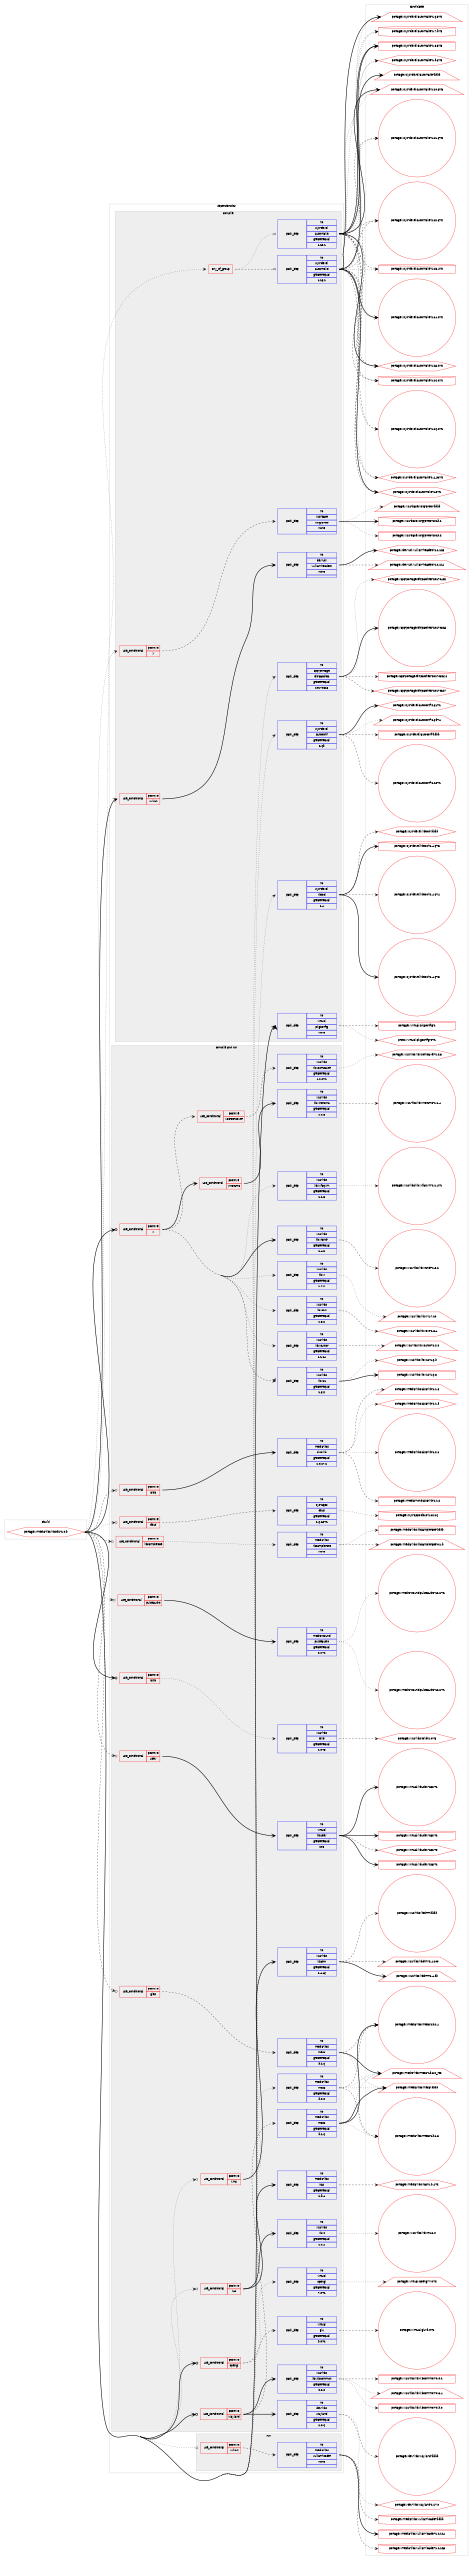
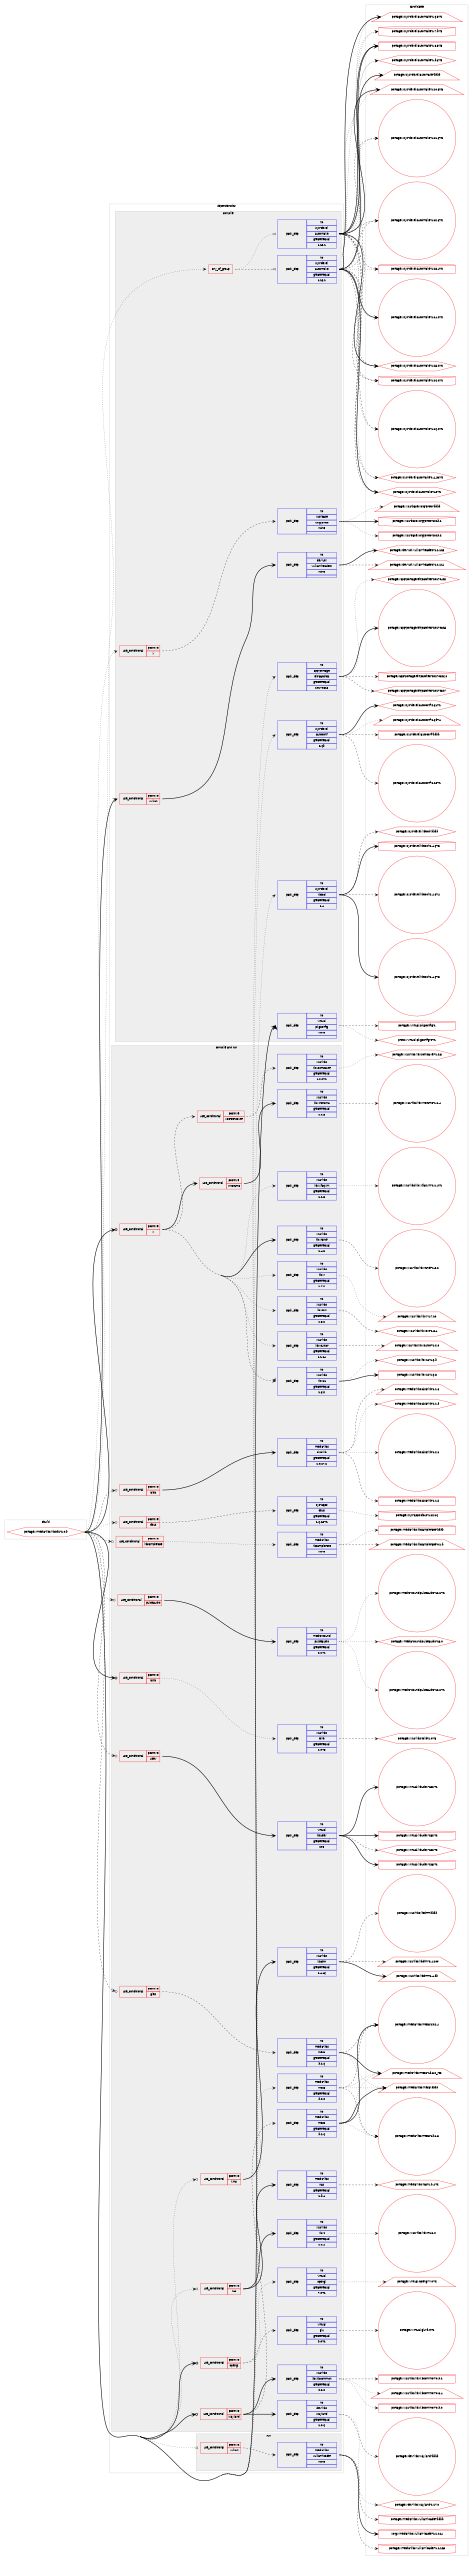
node "portage://media-none/alsa-lib-1.1.2": label "portage://media-none/alsa-lib-1.1.2" -> "portage://media-libs/alsa-lib-1.1.2"
node "portage://media-sound/pulseaudio-13.0": added
node "portage://media-libs/vulkan-loader-1.1.114": label "portage://media-libs/vulkan-loader-1.1.114" -> "xorg://media-libs/vulkan-loader-1.1.114"
